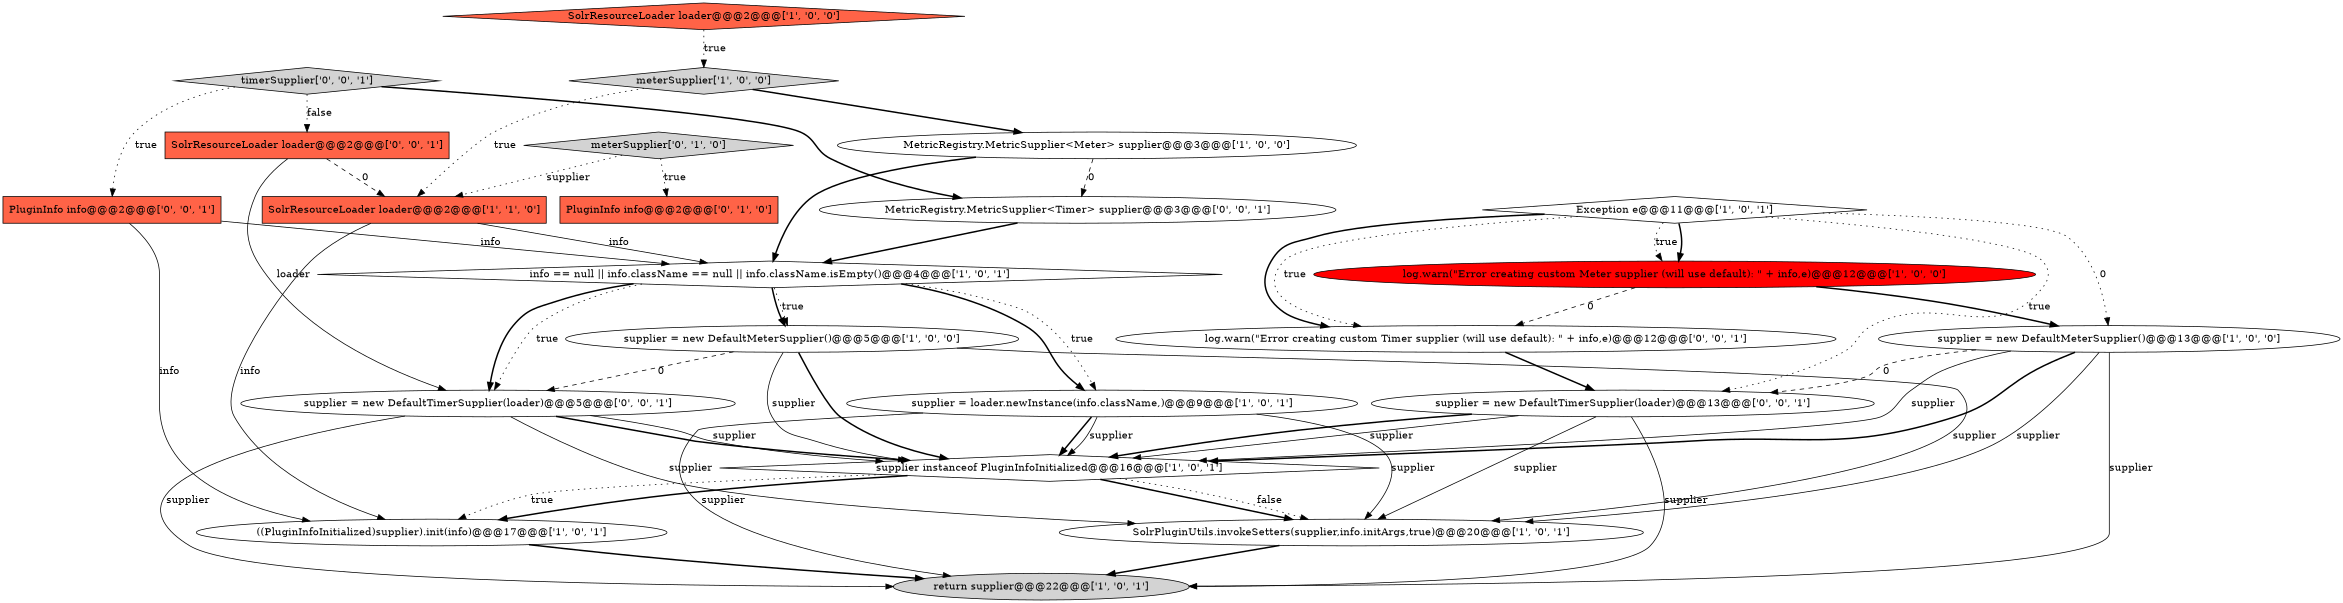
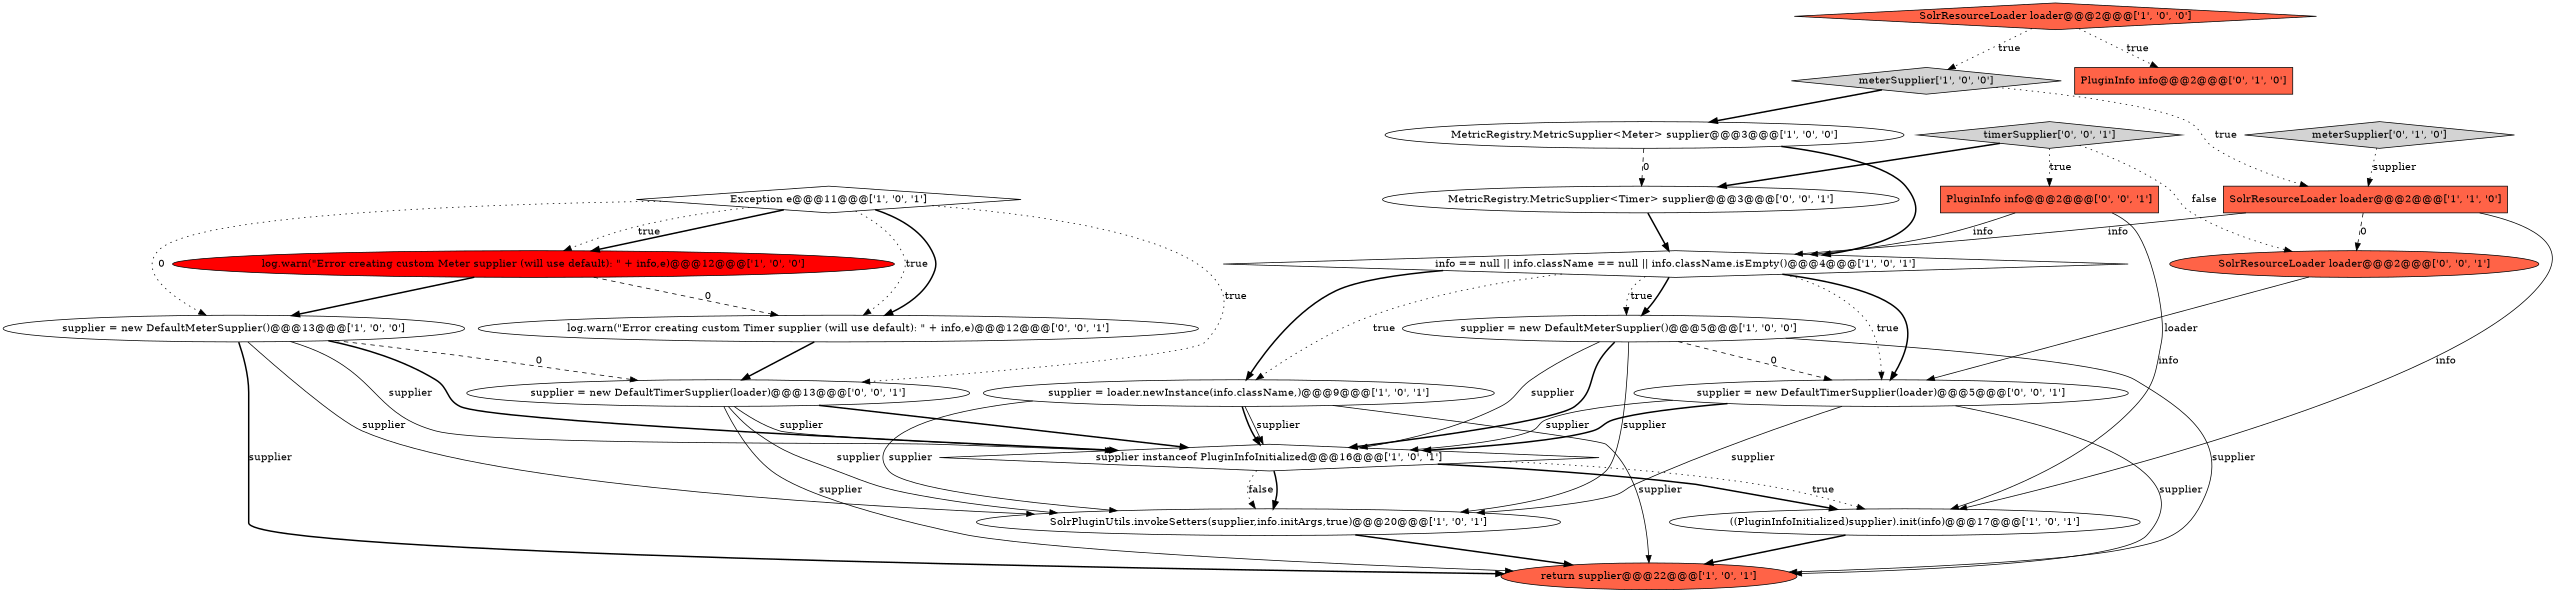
node "SolrResourceLoader loader@@@2@@@['0', '0', '1']": shape box -> ellipse
edge "meterSupplier['0', '1', '0']" -> "PluginInfo info@@@2@@@['0', '1', '0']": now "SolrResourceLoader loader@@@2@@@['1', '0', '0']" -> "PluginInfo info@@@2@@@['0', '1', '0']"
edge "SolrResourceLoader loader@@@2@@@['0', '0', '1']" -> "SolrResourceLoader loader@@@2@@@['1', '1', '0']": reversed
edge "supplier = new DefaultMeterSupplier()@@@5@@@['1', '0', '0']" -> "return supplier@@@22@@@['1', '0', '1']": added, label "supplier"
edge "supplier = new DefaultMeterSupplier()@@@13@@@['1', '0', '0']" -> "return supplier@@@22@@@['1', '0', '1']": style solid -> bold
node "return supplier@@@22@@@['1', '0', '1']": fillcolor lightgray -> tomato
